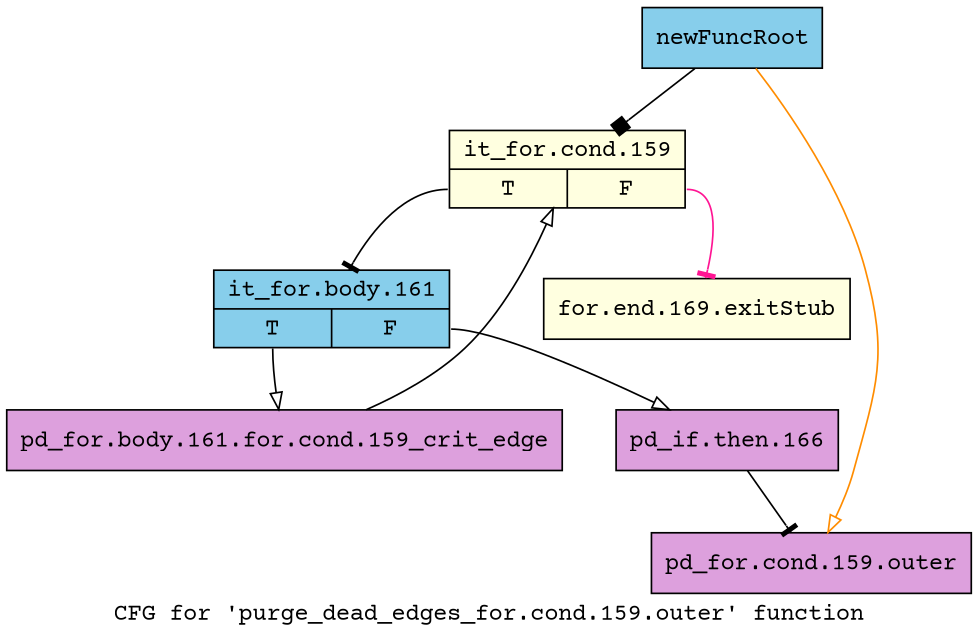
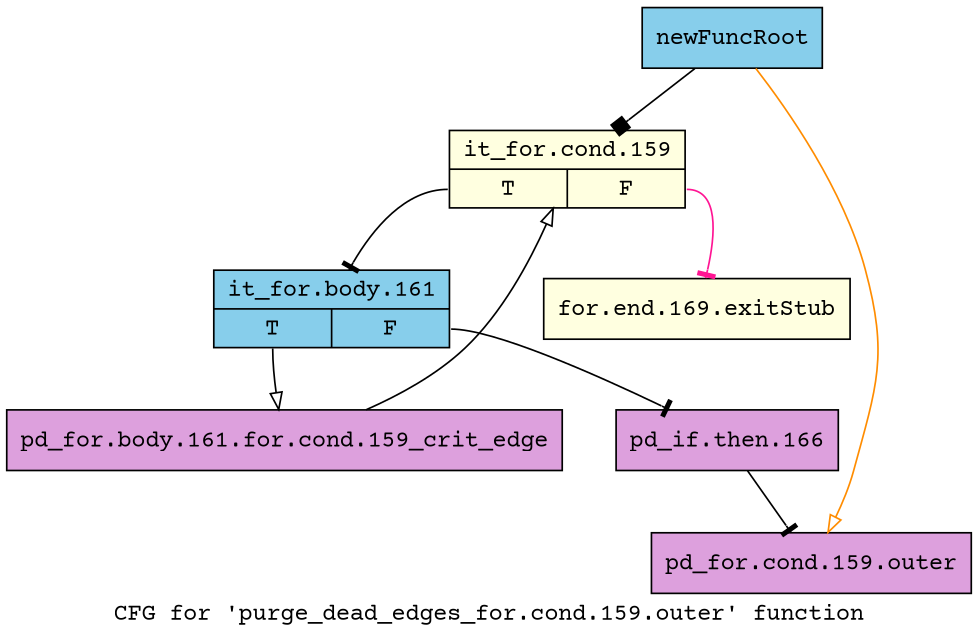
edge "it_for.body.161" -> "pd_if.then.166": arrowhead onormal -> tee
